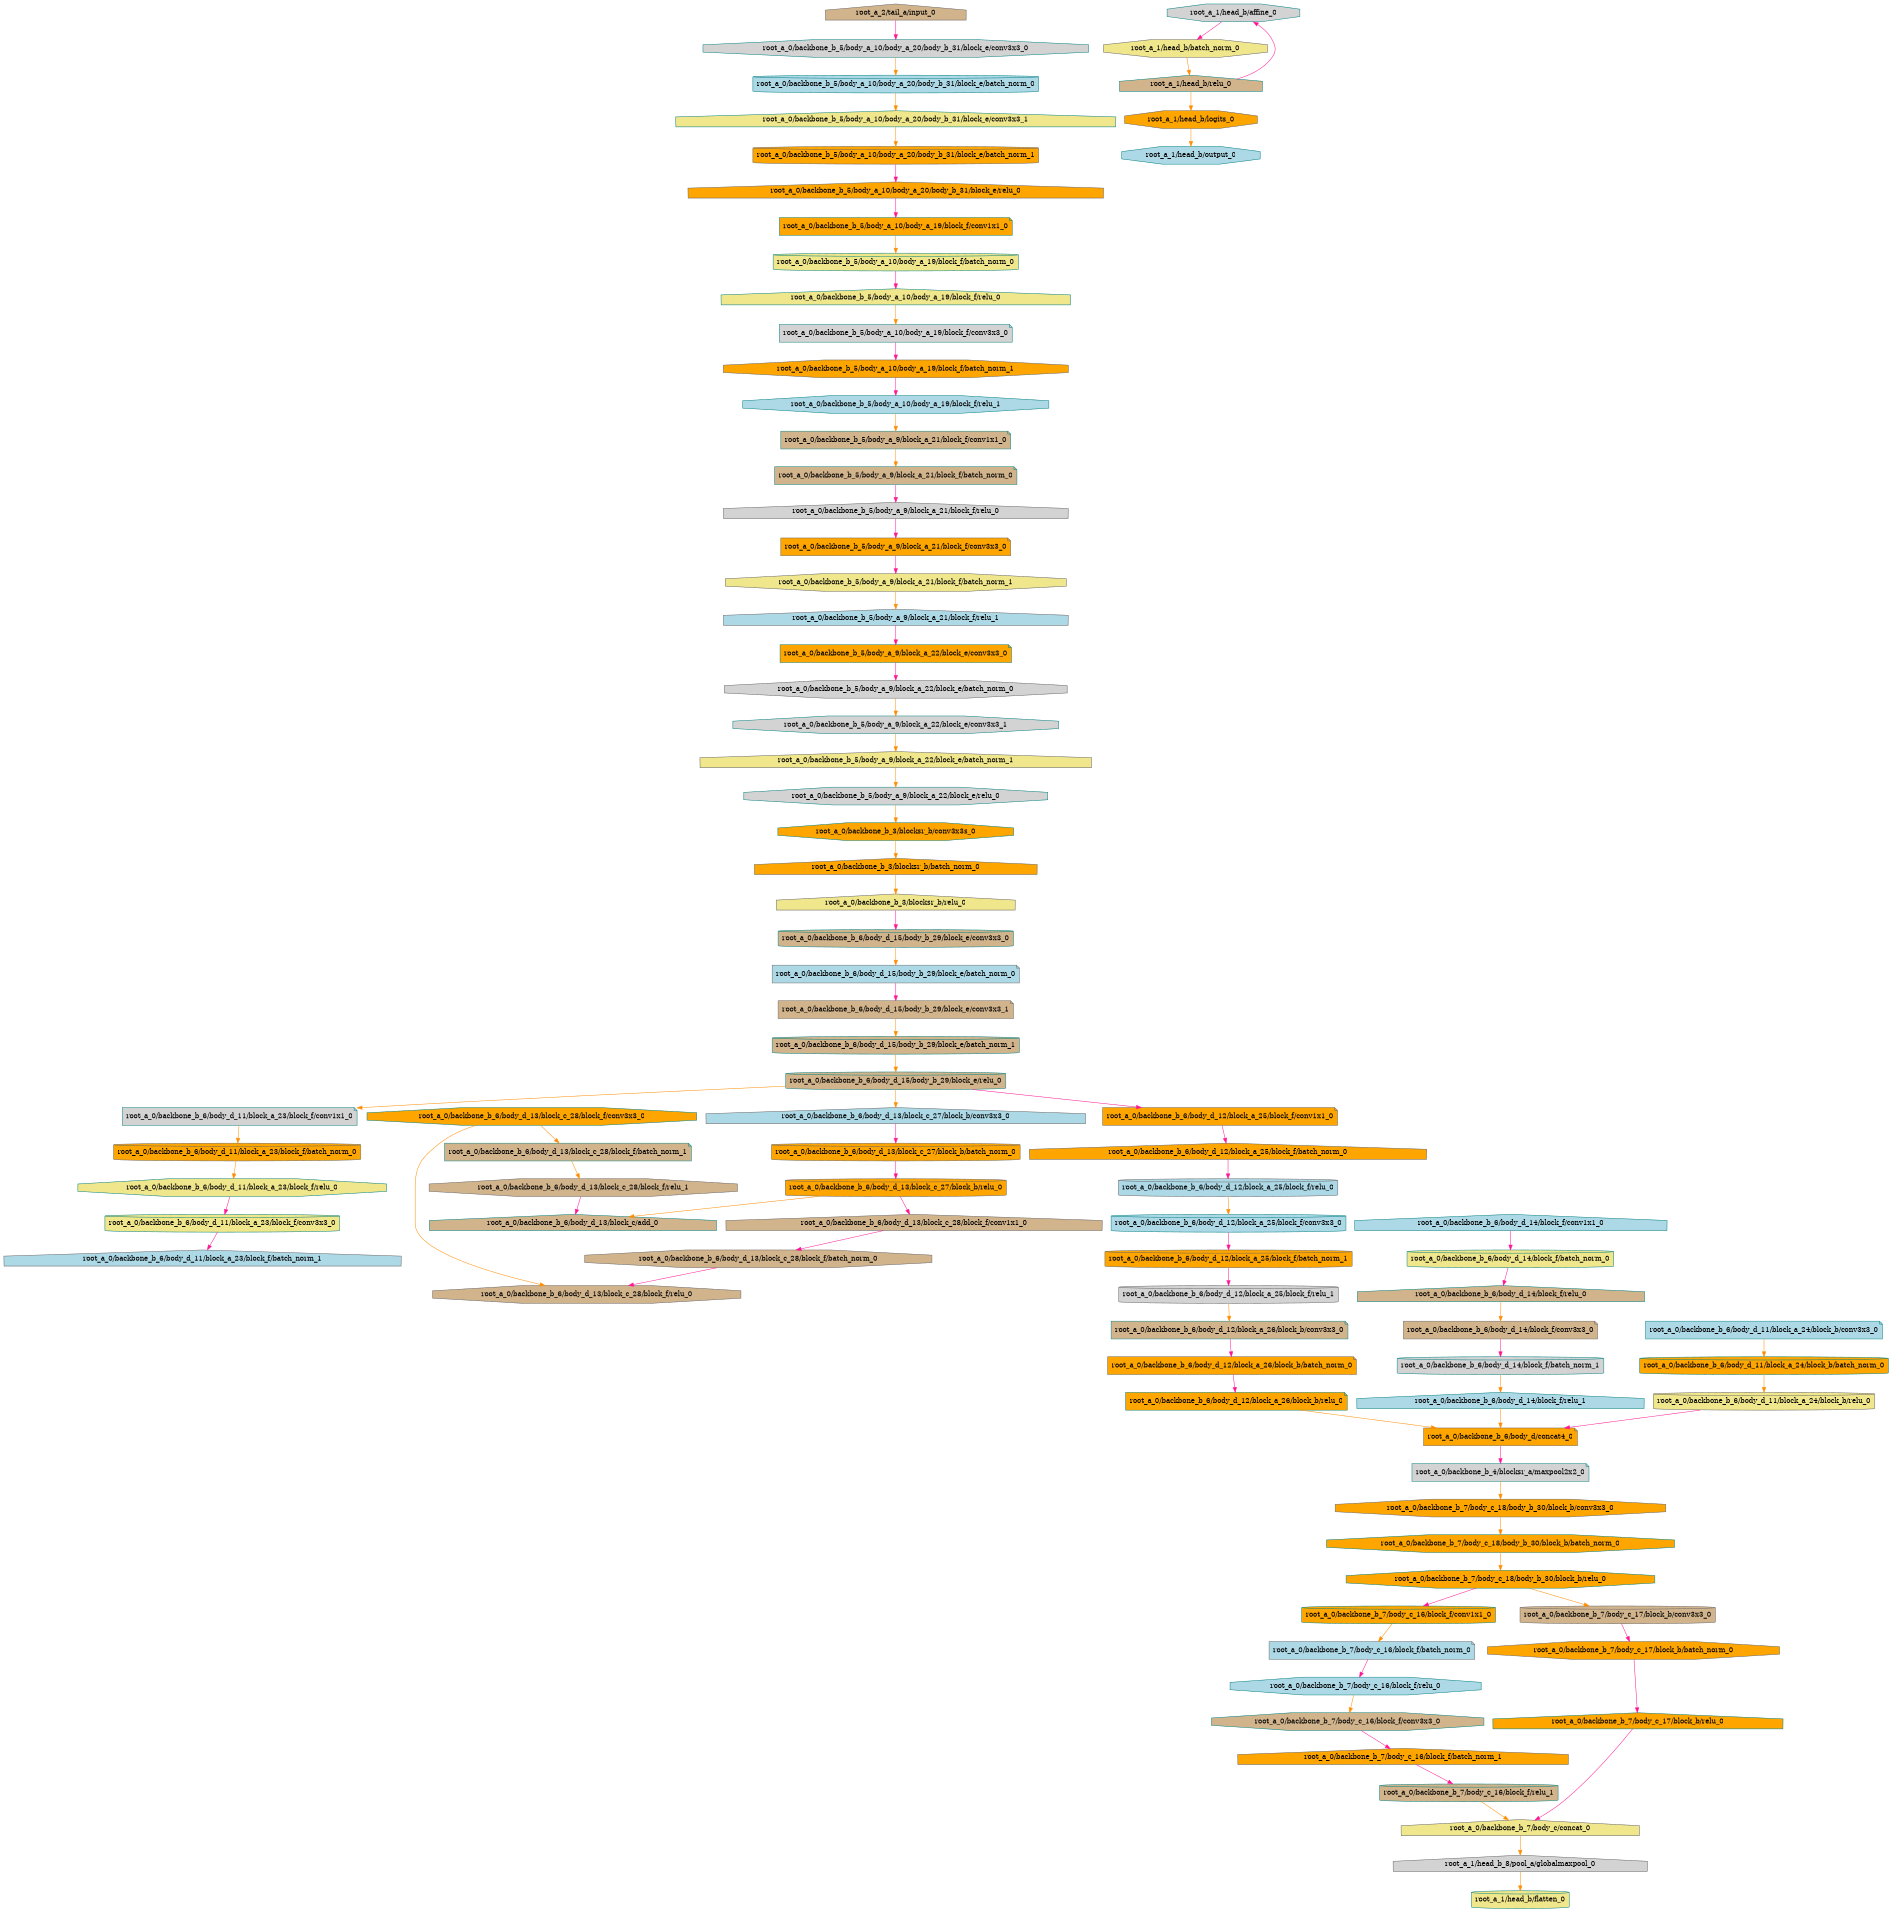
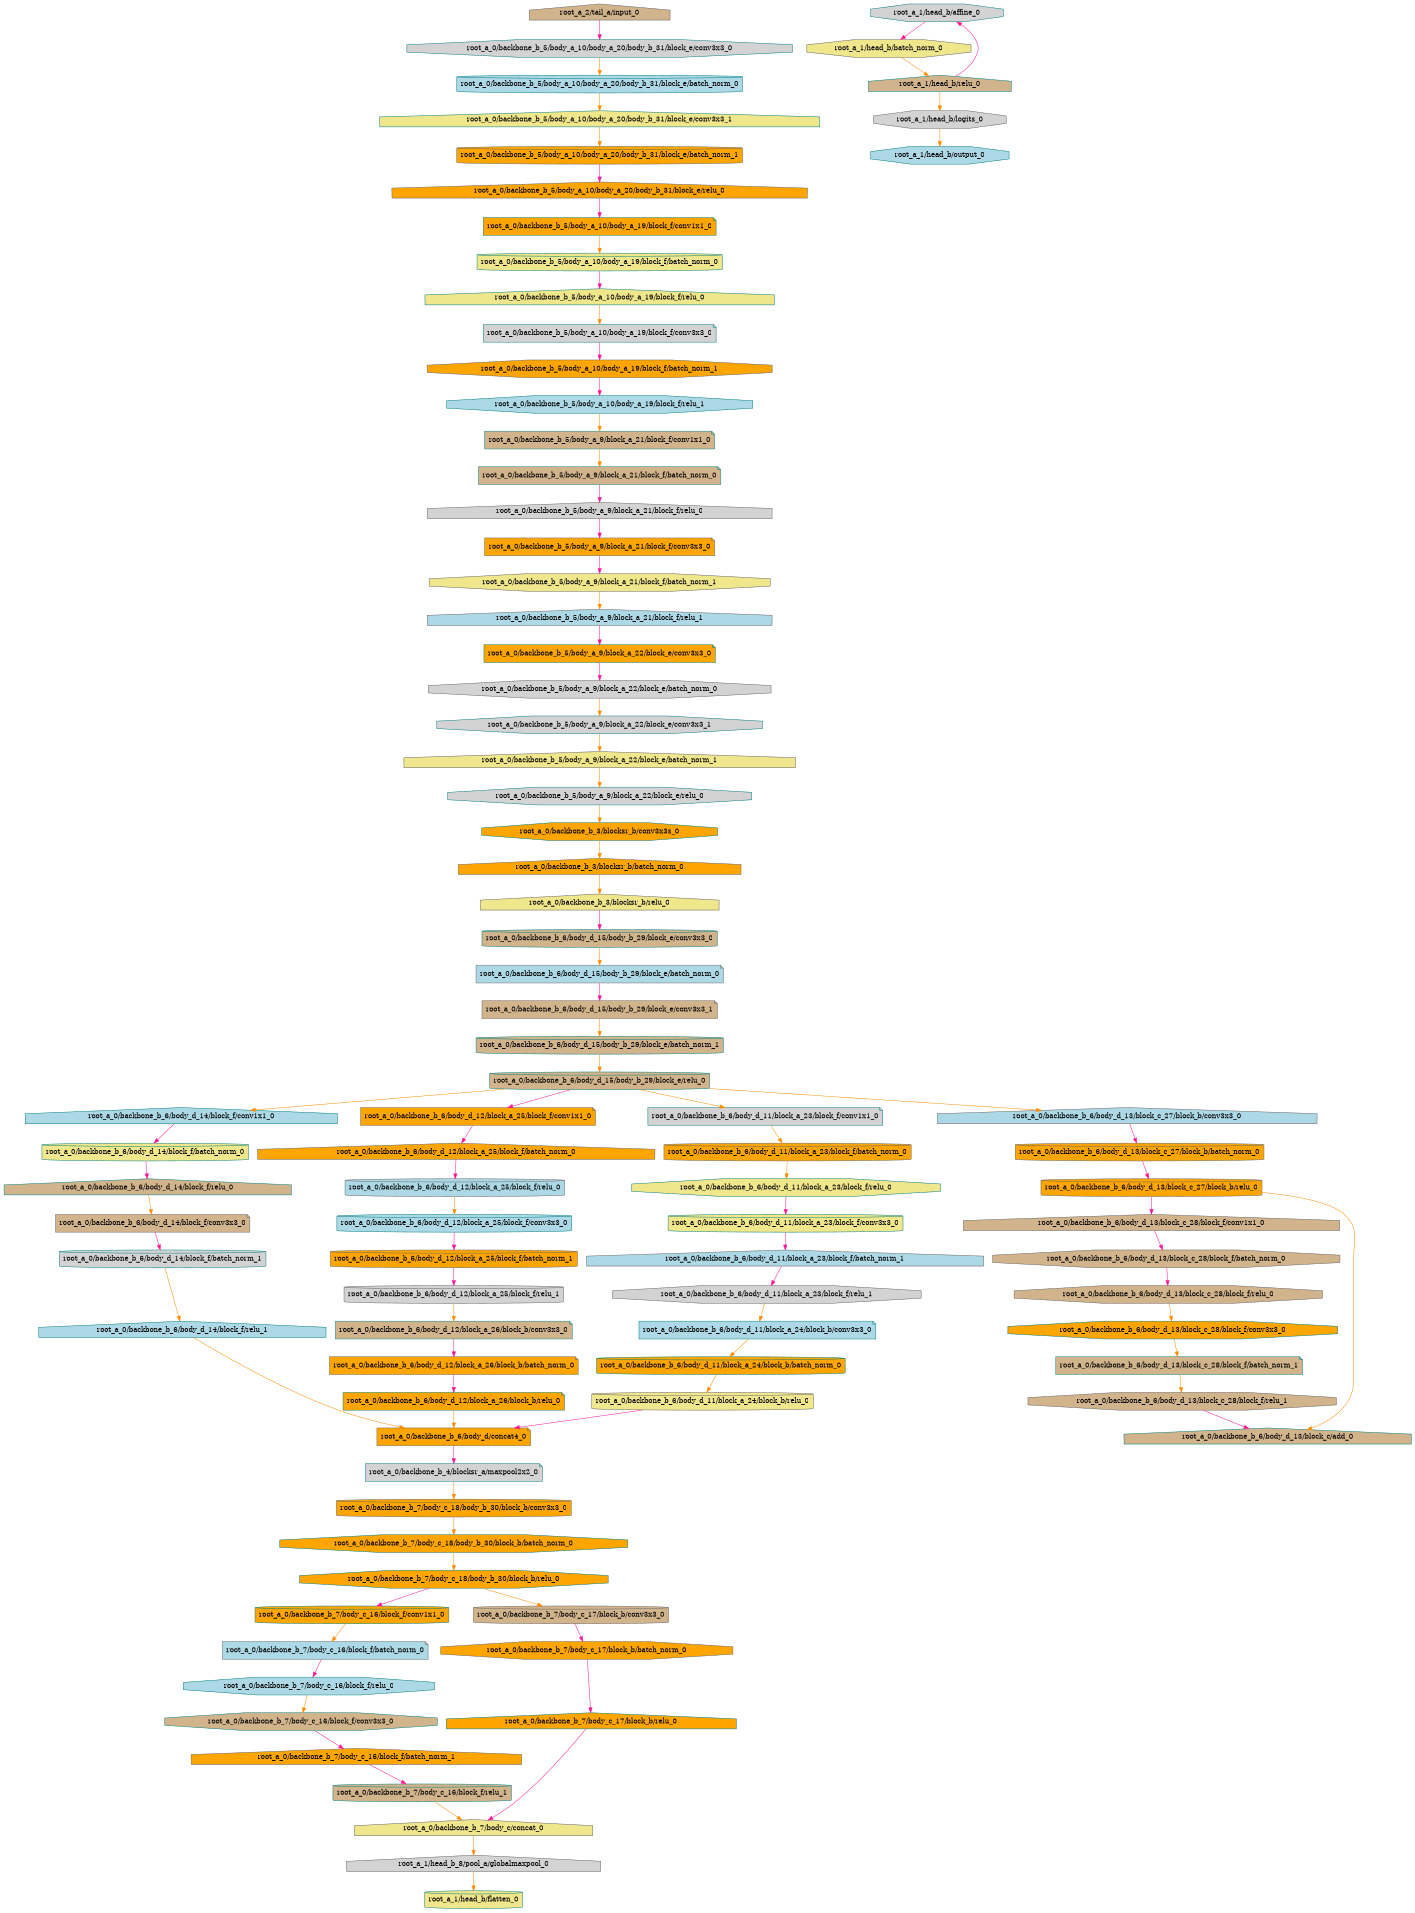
node "root_a_1/head_b/logits_0": fillcolor orange -> lightgrey
edge "root_a_0/backbone_b_6/body_d_15/body_b_29/block_e/relu_0" -> "root_a_0/backbone_b_6/body_d_14/block_f/conv1x1_0": added
edge "root_a_0/backbone_b_6/body_d_13/block_c_28/block_f/conv3x3_0" -> "root_a_0/backbone_b_6/body_d_13/block_c_28/block_f/relu_0": reversed
node "root_a_0/backbone_b_6/body_d_11/block_a_23/block_f/relu_1": added
node "root_a_0/backbone_b_7/body_c_18/body_b_30/block_b/conv3x3_0": shape octagon -> cylinder
